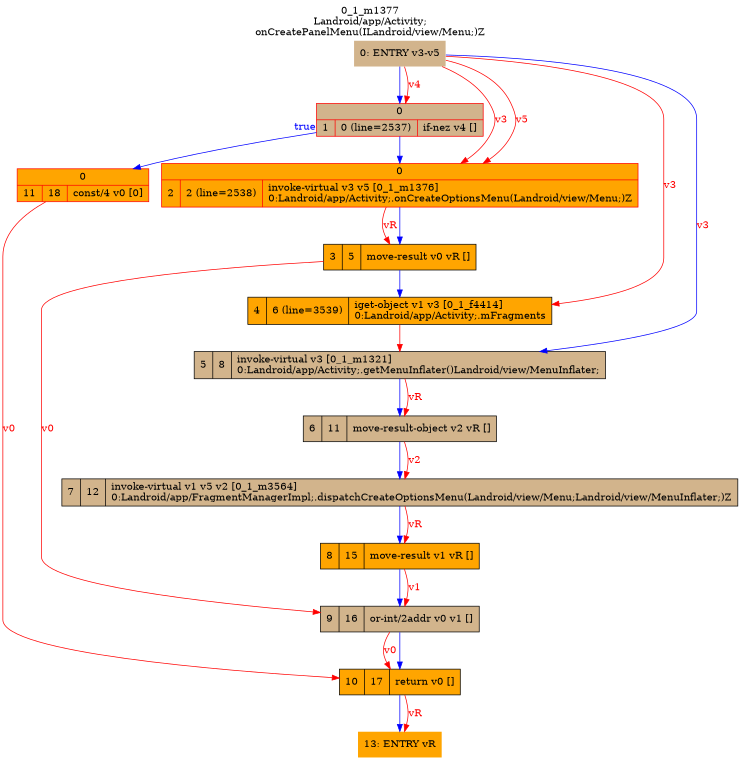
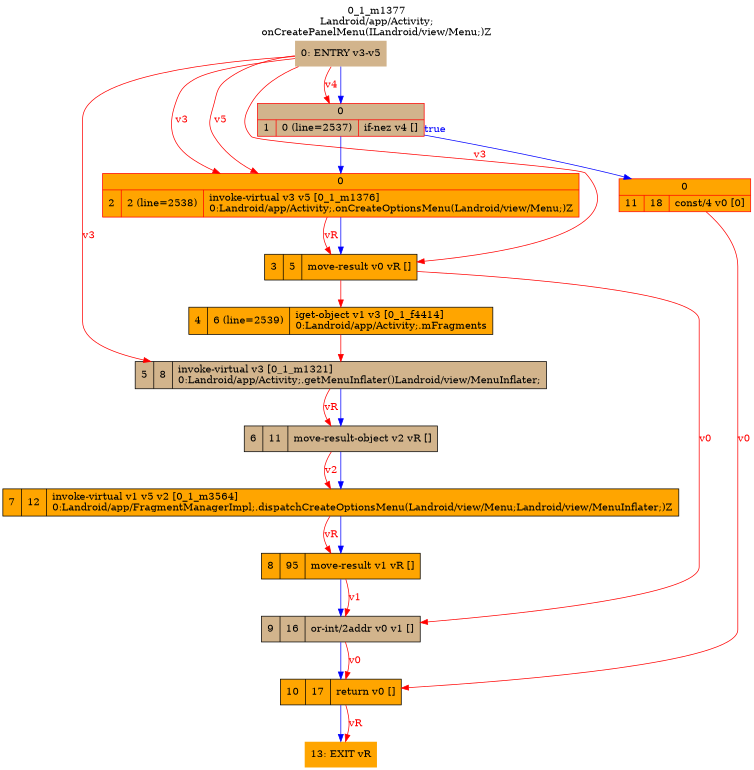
edge "0: ENTRY v3-v5" -> "4": now "0: ENTRY v3-v5" -> "3"
edge "0: ENTRY v3-v5" -> "5": color blue -> red
edge "3" -> "4": color blue -> red
node "4": text "6 (line=3539)" -> "6 (line=2539)"
node "7": fillcolor tan -> orange
node "8": text "15" -> "95"
node "13: ENTRY vR": label "13: ENTRY vR" -> "13: EXIT vR"
